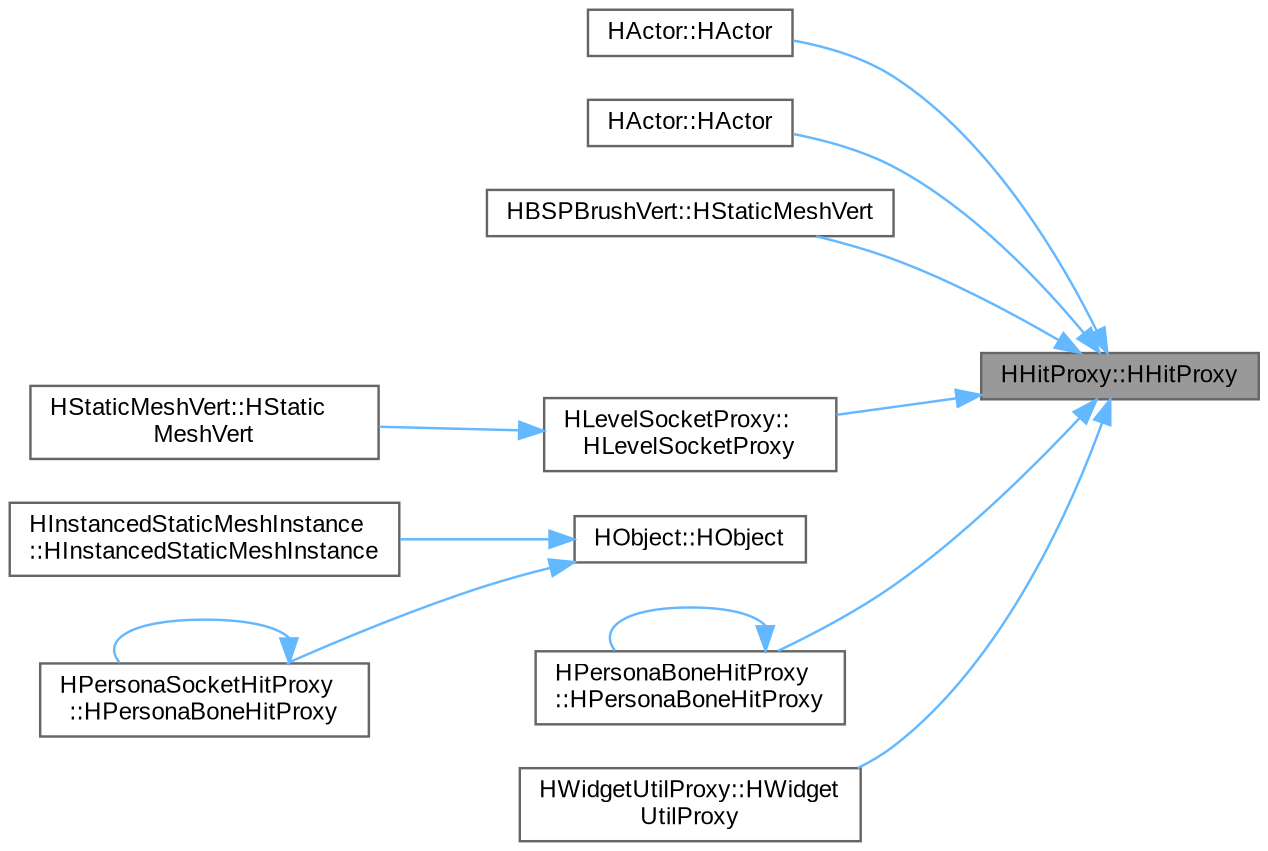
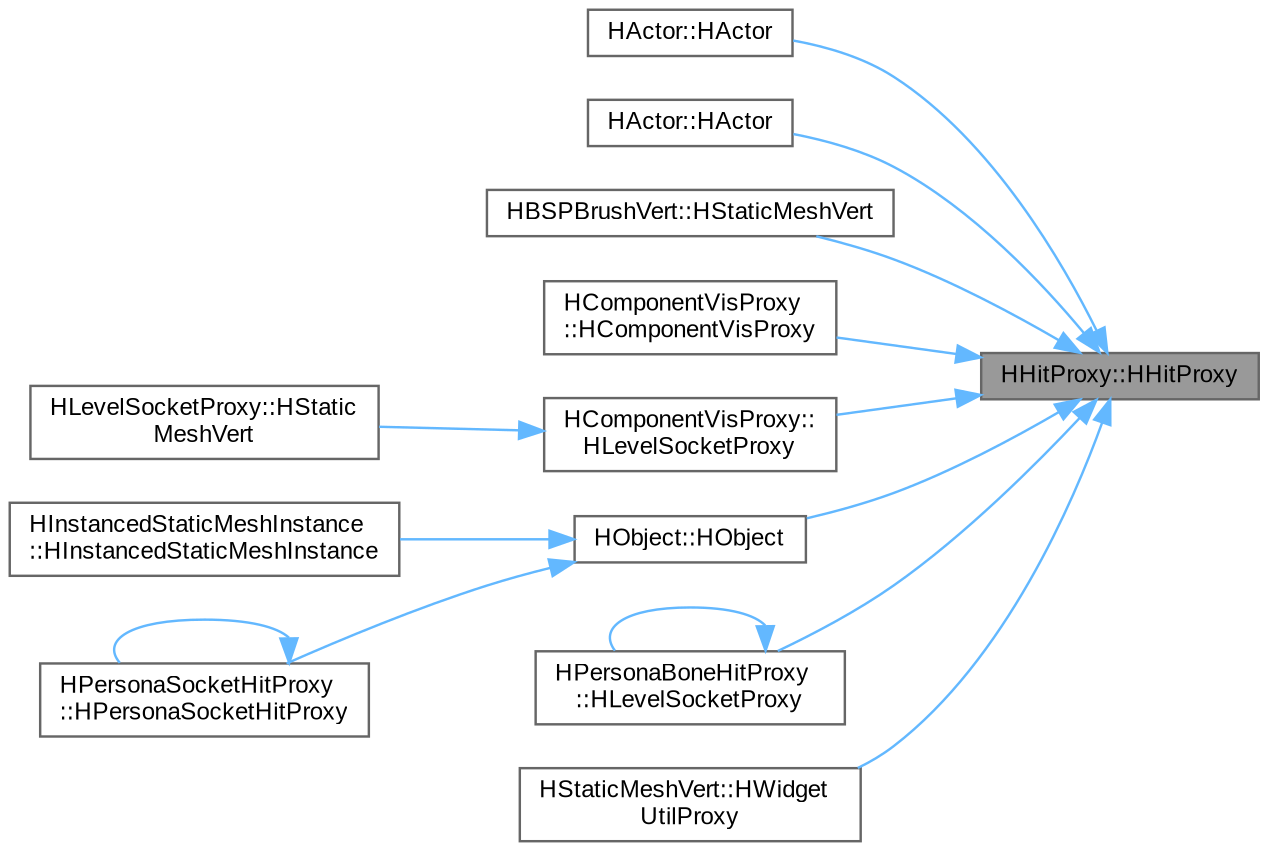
node "HComponentVisProxy ::HComponentVisProxy": added
node "HStaticMeshVert::HStatic MeshVert": label "HStaticMeshVert::HStatic MeshVert" -> "HLevelSocketProxy::HStatic MeshVert"
node "HLevelSocketProxy:: HLevelSocketProxy": label "HLevelSocketProxy:: HLevelSocketProxy" -> "HComponentVisProxy:: HLevelSocketProxy"
edge "HObject::HObject" -> "HHitProxy::HHitProxy": added
node "HPersonaBoneHitProxy ::HPersonaBoneHitProxy": label "HPersonaBoneHitProxy ::HPersonaBoneHitProxy" -> "HPersonaBoneHitProxy ::HLevelSocketProxy"
node "HPersonaSocketHitProxy ::HPersonaBoneHitProxy": label "HPersonaSocketHitProxy ::HPersonaBoneHitProxy" -> "HPersonaSocketHitProxy ::HPersonaSocketHitProxy"
node "HWidgetUtilProxy::HWidget UtilProxy": label "HWidgetUtilProxy::HWidget UtilProxy" -> "HStaticMeshVert::HWidget UtilProxy"
